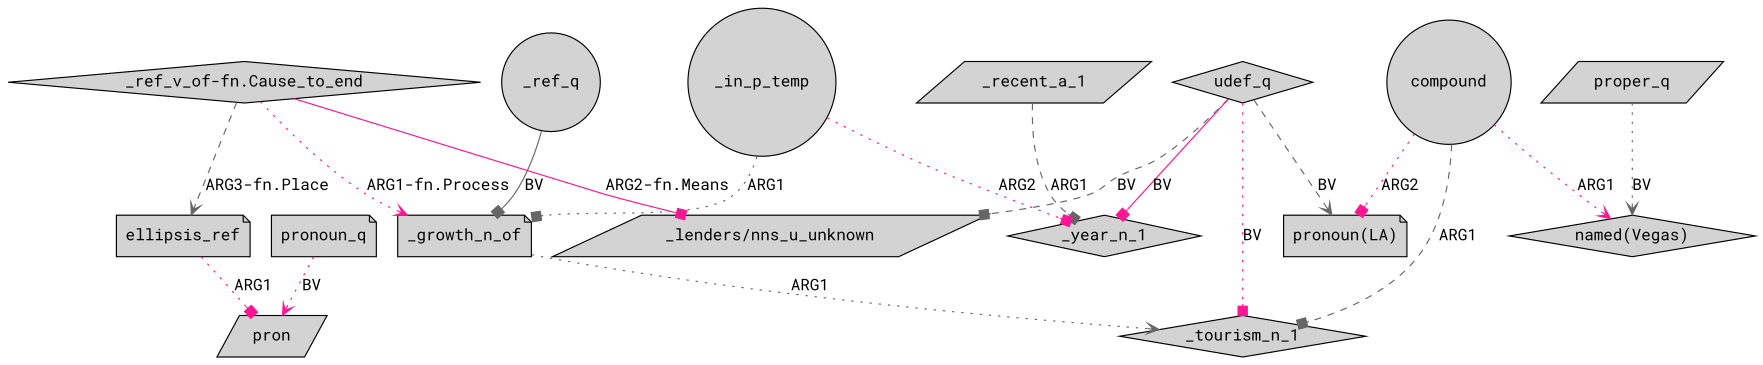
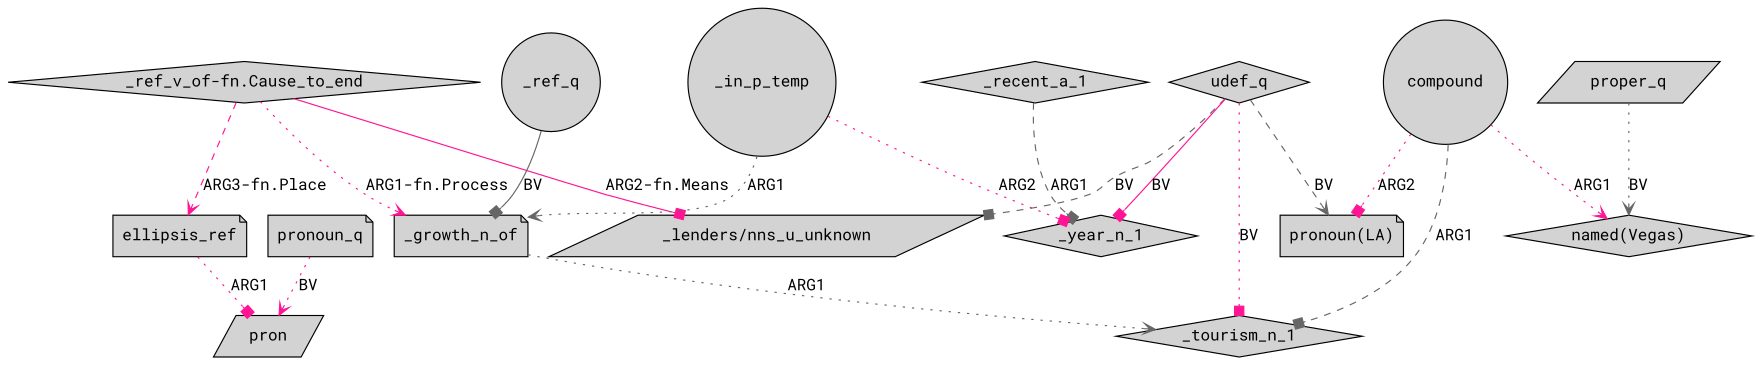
node "_recent_a_1": shape parallelogram -> diamond
edge "_ref_v_of-fn.Cause_to_end" -> "ellipsis_ref": color gray40 -> deeppink
edge "_in_p_temp" -> "_growth_n_of": arrowhead box -> vee
